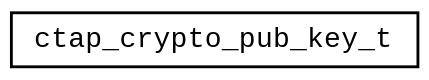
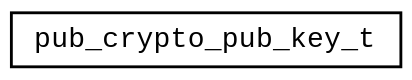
node "ctap_crypto_pub_key_t": label "ctap_crypto_pub_key_t" -> "pub_crypto_pub_key_t"
